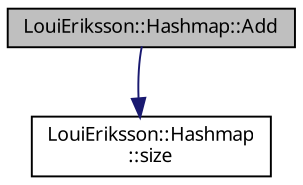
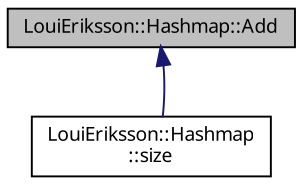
edge "LouiEriksson::Hashmap::Add" -> "LouiEriksson::Hashmap ::size": reversed
